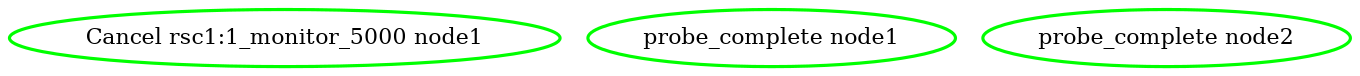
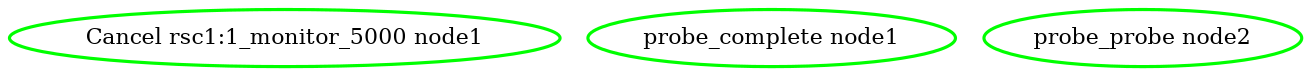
node "probe_complete node2": label "probe_complete node2" -> "probe_probe node2"
